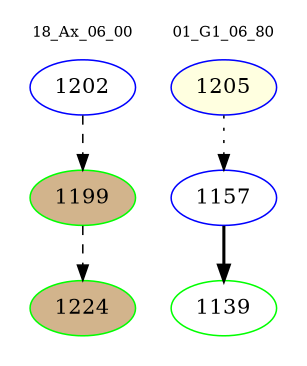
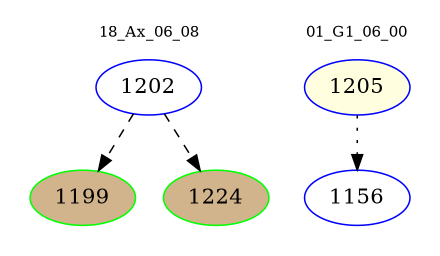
cluster "18_Ax_06_00": label "18_Ax_06_00" -> "18_Ax_06_08"
cluster "01_G1_06_80": label "01_G1_06_80" -> "01_G1_06_00"
node "1157": label "1157" -> "1156"
edge "1199" -> "1224": now "1202" -> "1224"
node "1139": removed
